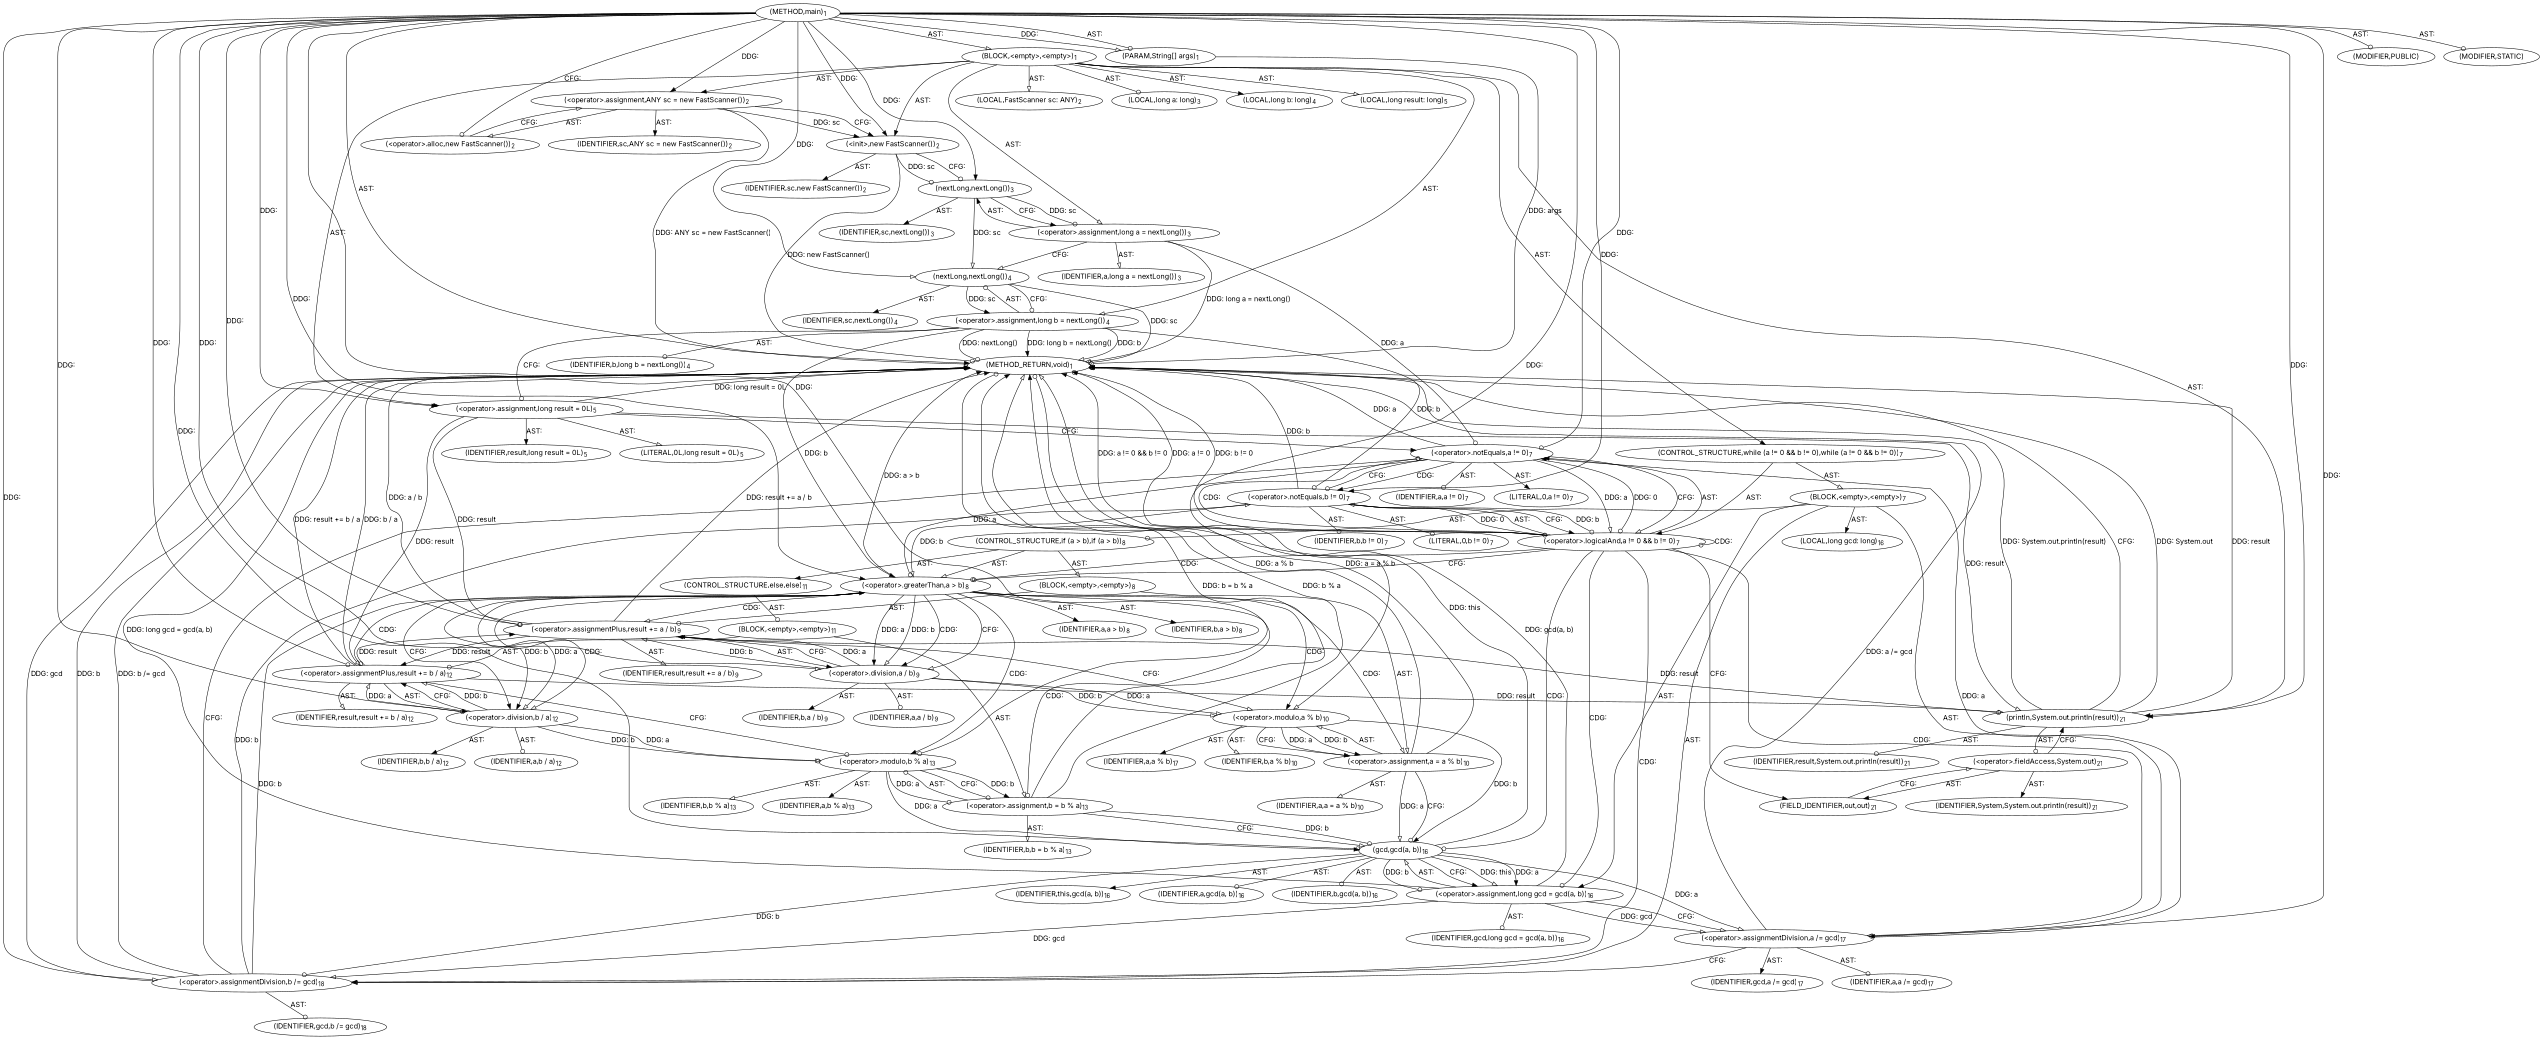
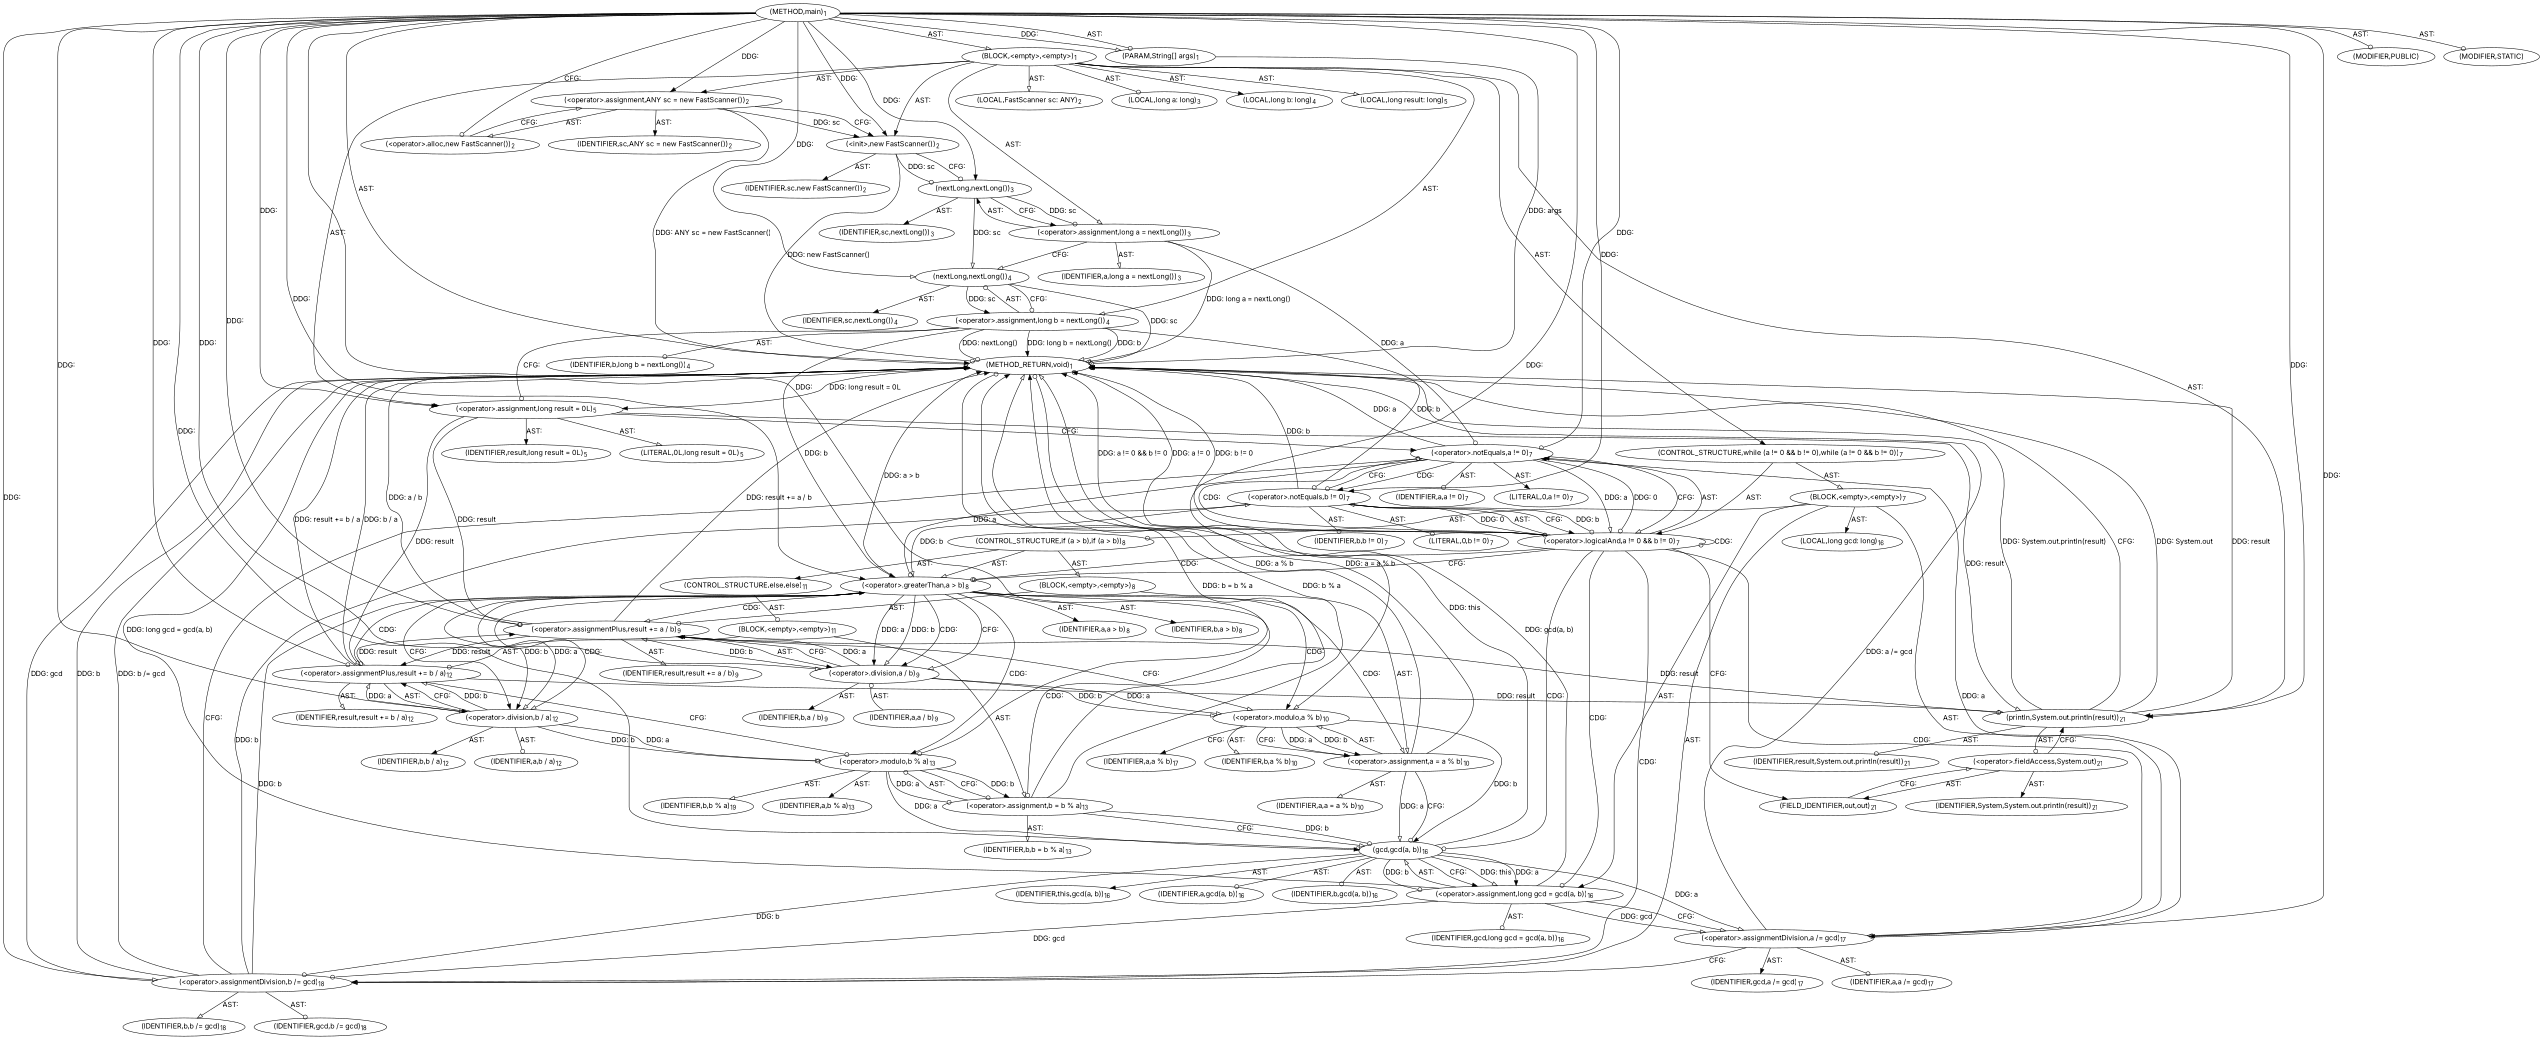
edge "(METHOD,main)" -> "(<operator>.division,b / a)": arrowhead odot -> onormal
edge "(<operator>.assignment,long result = 0L)" -> "(METHOD_RETURN,void)": reversed
edge "(<operator>.division,a / b)" -> "(IDENTIFIER,a,a / b)": reversed
edge "(<operator>.modulo,a % b)" -> "(IDENTIFIER,a,a % b)": label "AST: " -> "CFG: "
node "(IDENTIFIER,b,b % a)": text "13" -> "19"
edge "(<operator>.assignment,long gcd = gcd(a, b))" -> "(<operator>.assignmentDivision,b /= gcd)": arrowhead onormal -> odot
node "(IDENTIFIER,b,b /= gcd)": added
